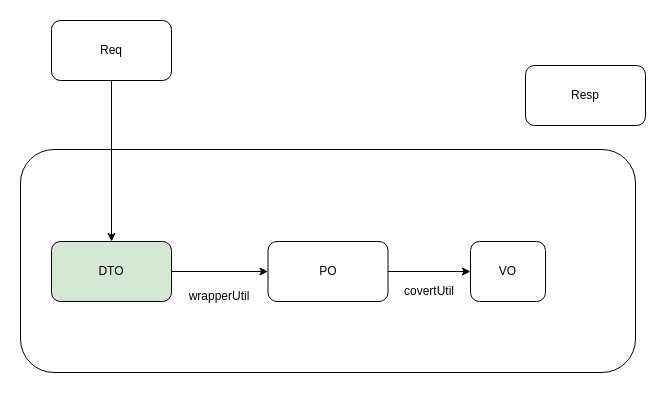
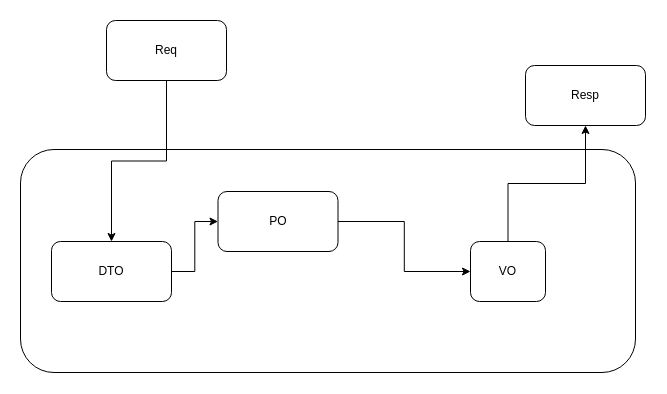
node "Req": moved (112, 51) -> (167, 51)
edge "VO" -> "Resp": added
node "DTO": fillcolor #d5e8d4 -> #ffffff
node "PO": moved (328, 272) -> (278, 222)
node "covertUtil": removed
node "wrapperUtil": removed
